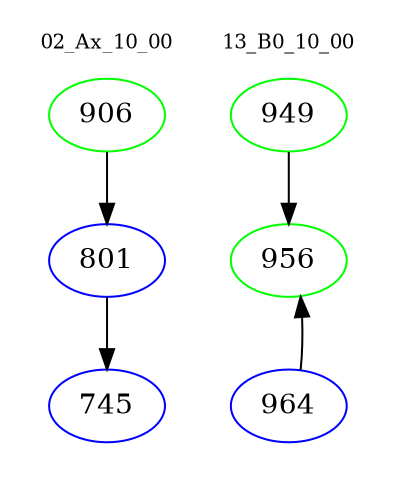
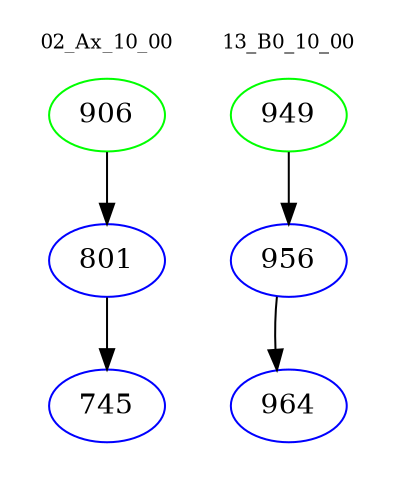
node "956": color green -> blue
edge "964" -> "956": reversed
